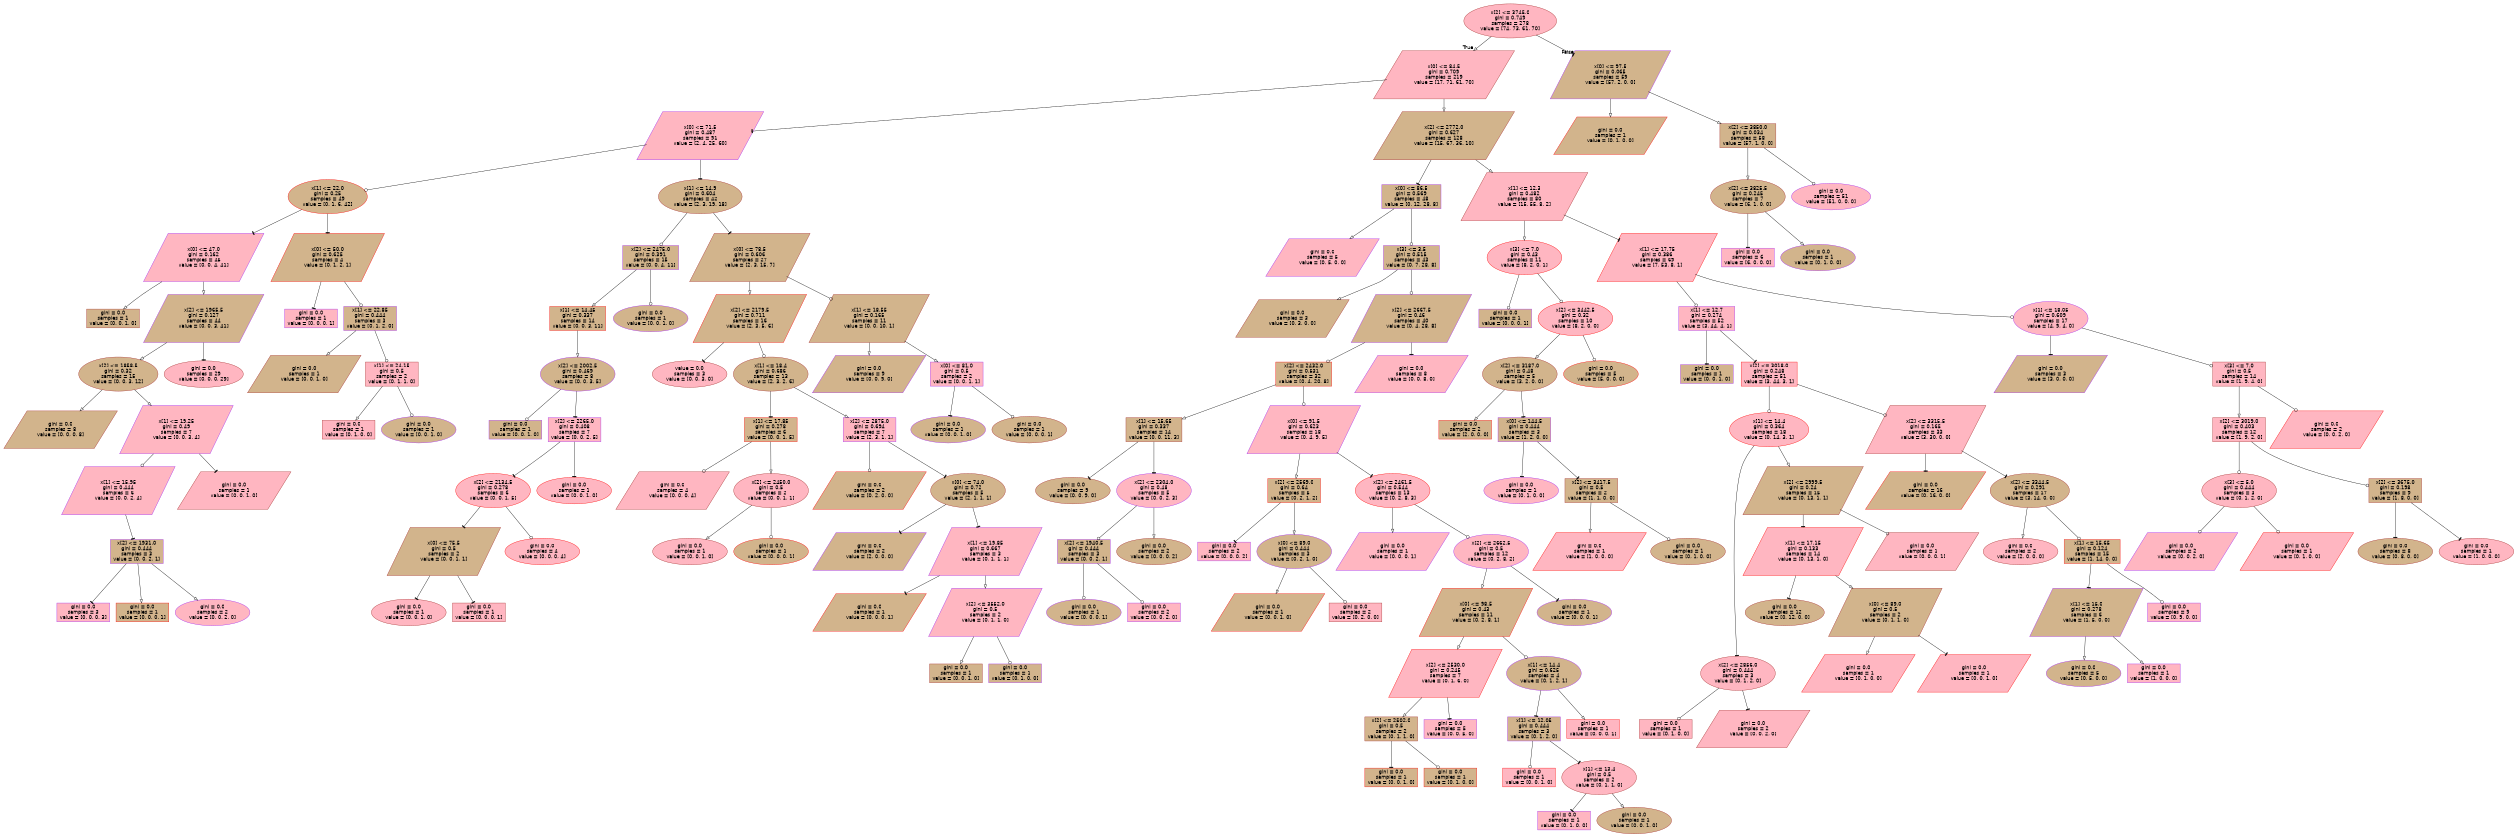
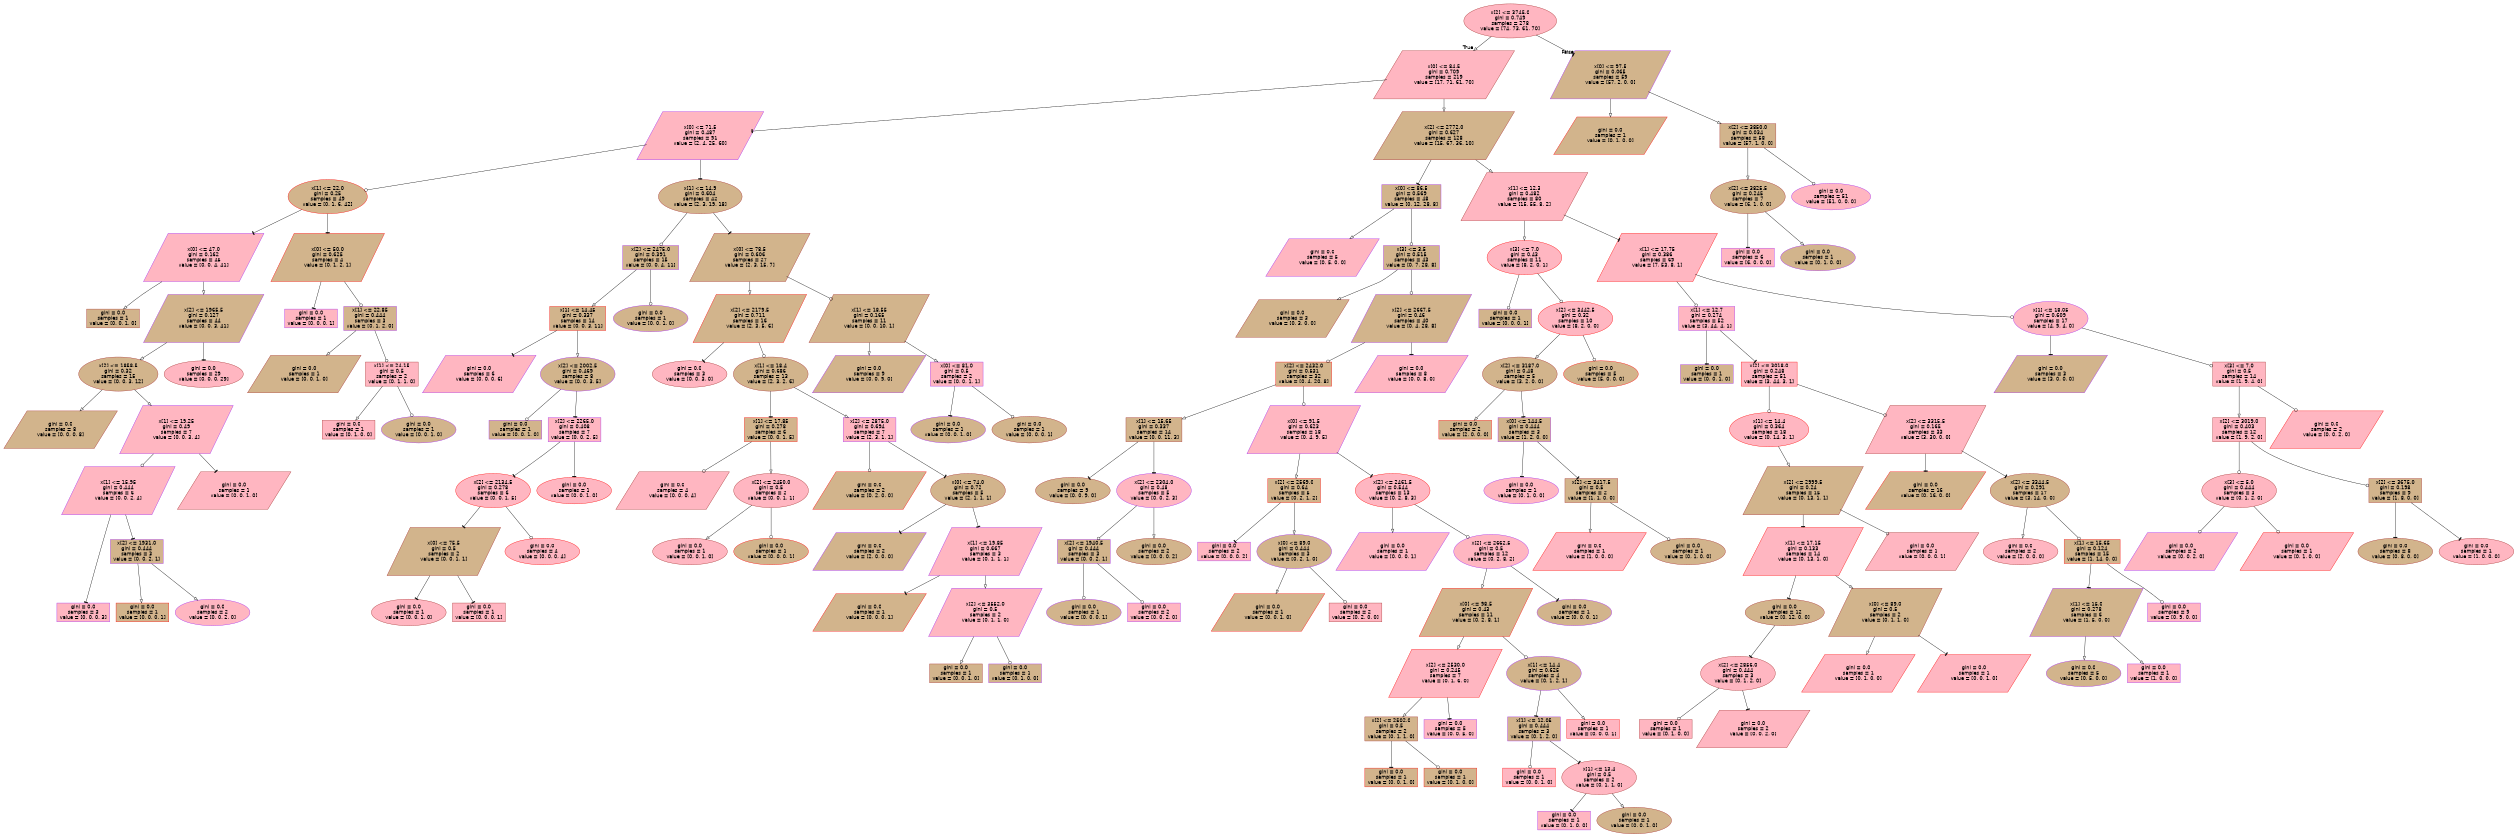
node "gini = 0.0 samples = 6 value = [0, 0, 0, 6]": added
node "value = 0.0 samples = 3 value = [0, 0, 3, 0]": label "value = 0.0 samples = 3 value = [0, 0, 3, 0]" -> "gini = 0.0 samples = 3 value = [0, 0, 3, 0]"
edge "x[1] <= 14.4 gini = 0.364 samples = 18 value = [0, 14, 3, 1]" -> "x[2] <= 2856.0 gini = 0.444 samples = 3 value = [0, 1, 2, 0]": now "gini = 0.0 samples = 12 value = [0, 12, 0, 0]" -> "x[2] <= 2856.0 gini = 0.444 samples = 3 value = [0, 1, 2, 0]"
edge "x[2] <= 1931.0 gini = 0.444 samples = 3 value = [0, 0, 2, 1]" -> "gini = 0.0 samples = 3 value = [0, 0, 0, 3]": now "x[1] <= 15.95 gini = 0.444 samples = 6 value = [0, 0, 2, 4]" -> "gini = 0.0 samples = 3 value = [0, 0, 0, 3]"
